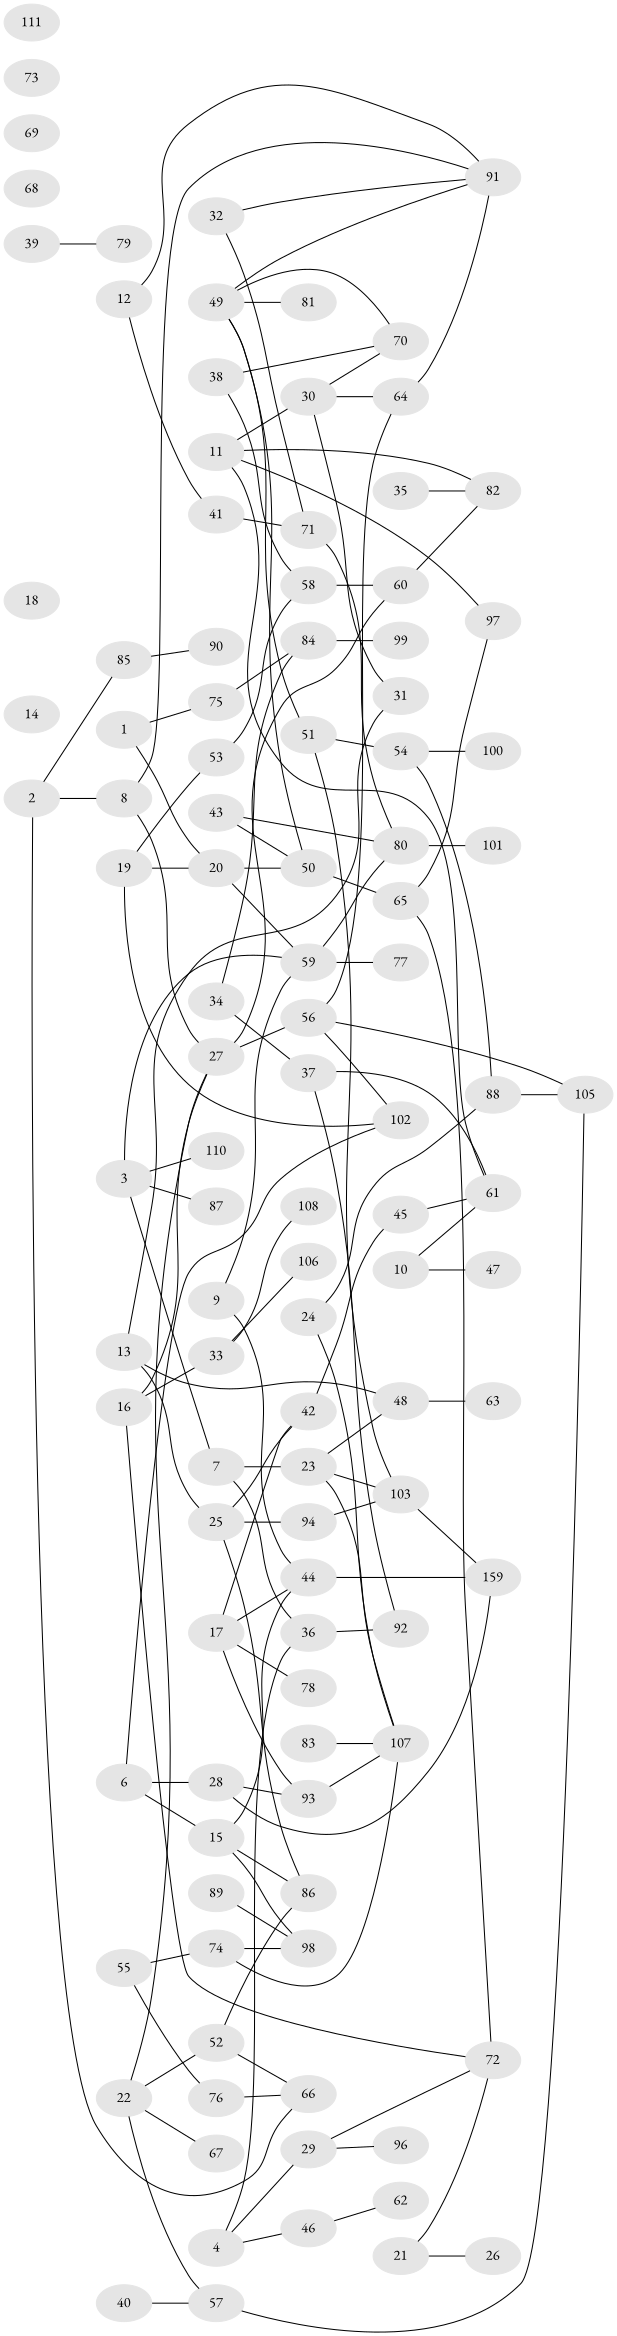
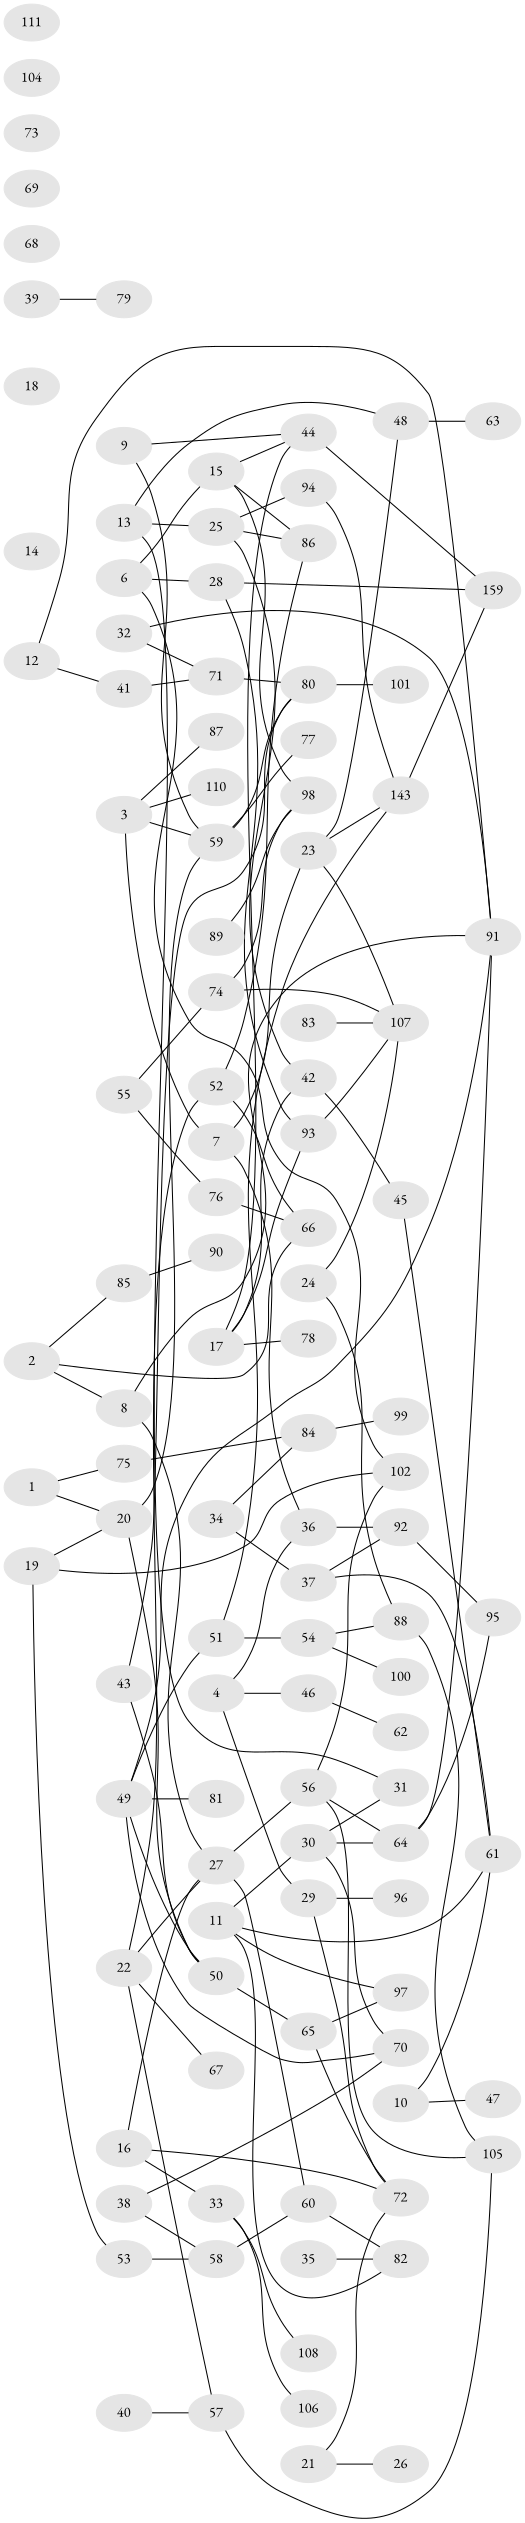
node "104": added
node "103": label "103" -> "143"
node "95": added
